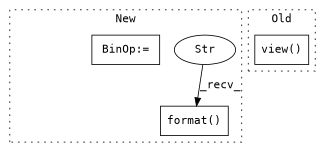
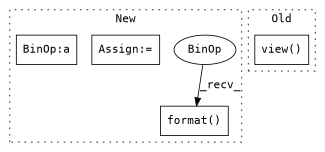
node "BinOp:a": added
node "BinOp:=": label "BinOp:=" -> "Assign:="
node "Str": label "Str" -> "BinOp"
